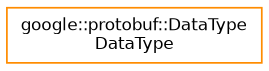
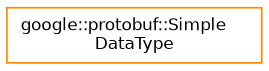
node "google::protobuf::DataType DataType": label "google::protobuf::DataType DataType" -> "google::protobuf::Simple DataType"
